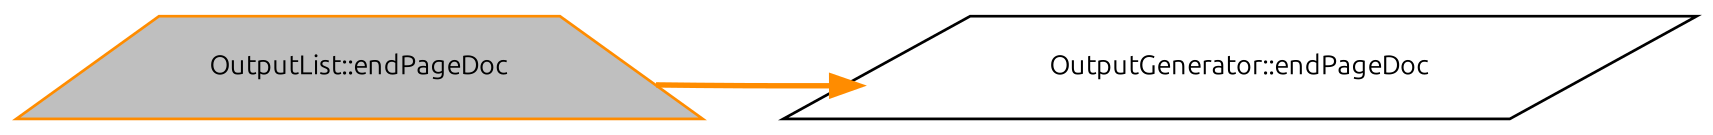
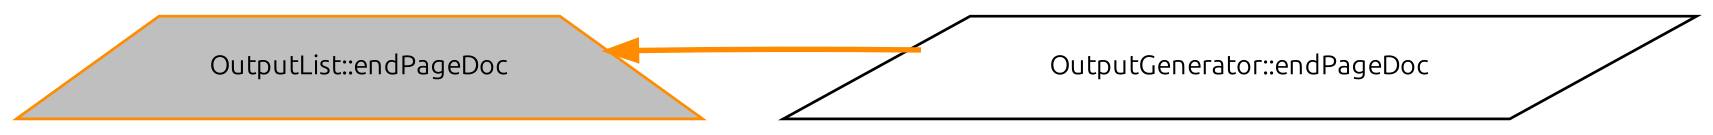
edge "OutputList::endPageDoc" -> "OutputGenerator::endPageDoc": reversed
